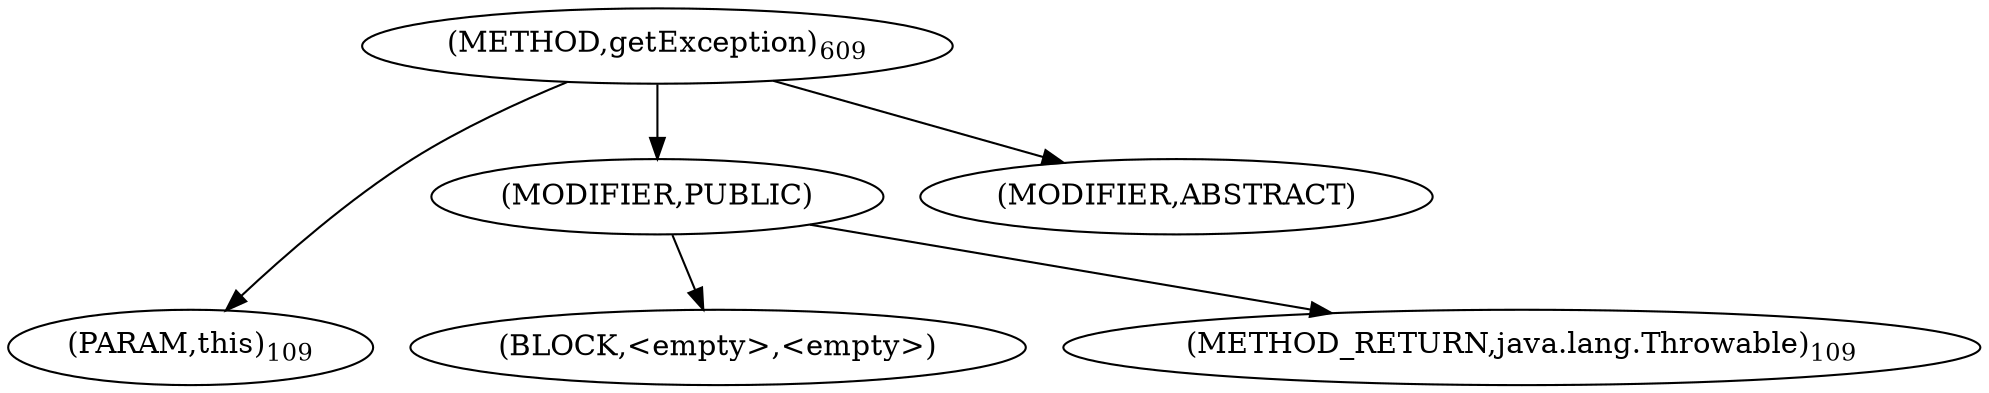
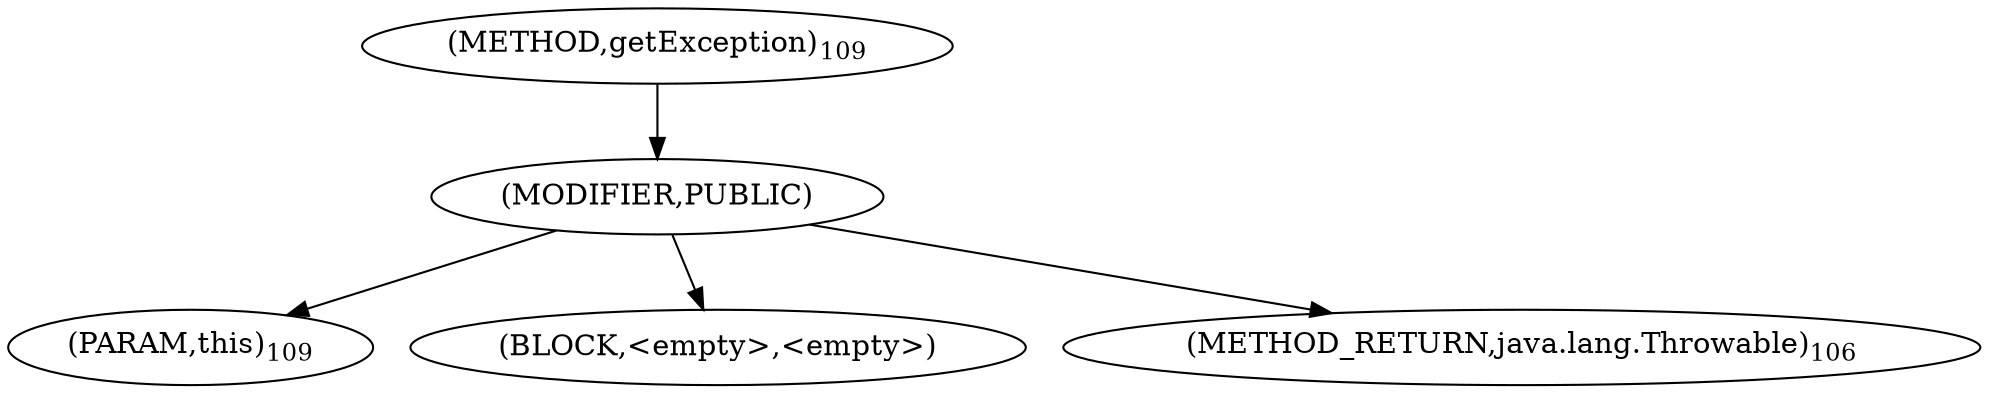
node "(METHOD,getException)": text "609" -> "109"
edge "(METHOD,getException)" -> "(PARAM,this)": now "(MODIFIER,PUBLIC)" -> "(PARAM,this)"
node "(MODIFIER,ABSTRACT)": removed
node "(METHOD_RETURN,java.lang.Throwable)": text "109" -> "106"
